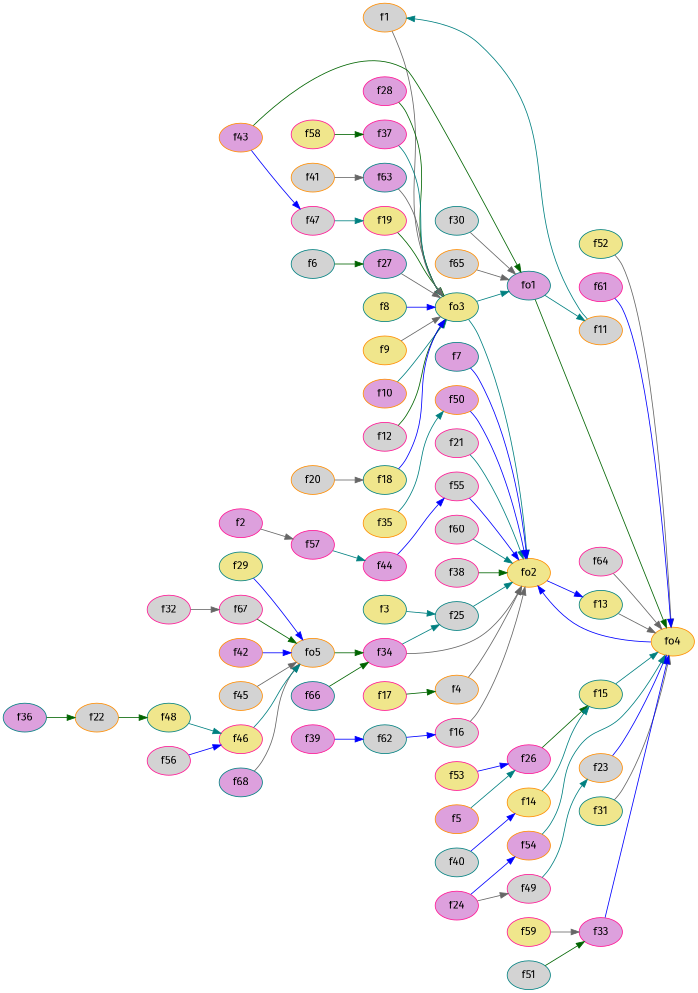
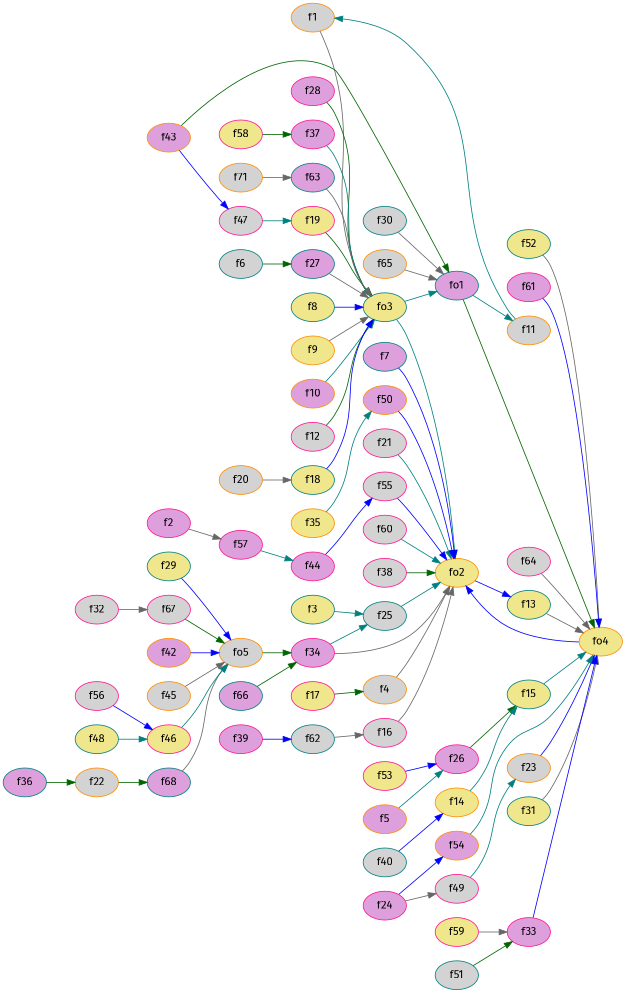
node "f41": label "f41" -> "f71"
edge "f22" -> "f48": now "f22" -> "f68"
edge "f62" -> "f16": color blue -> gray40
